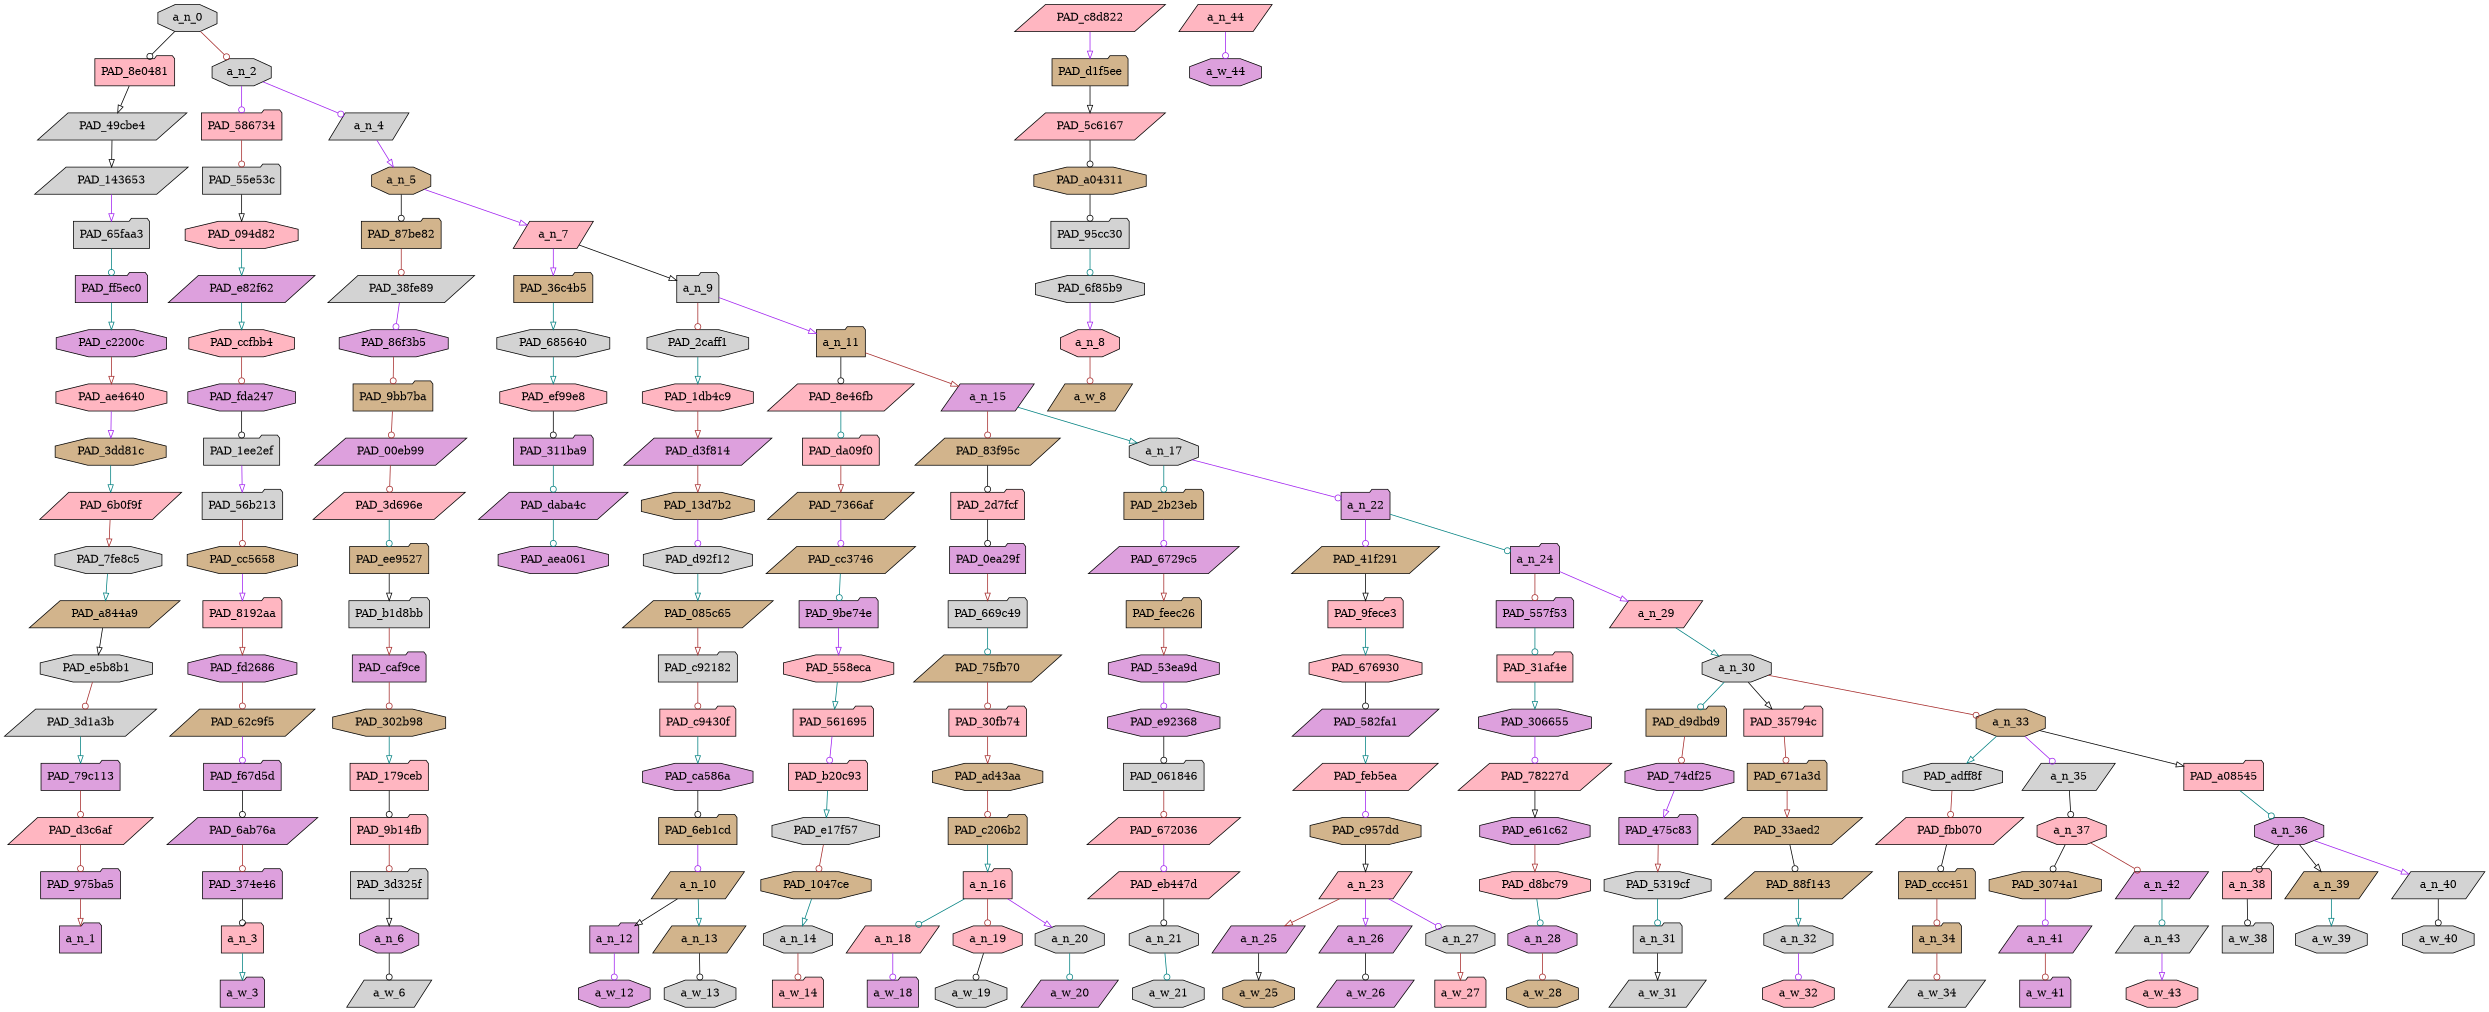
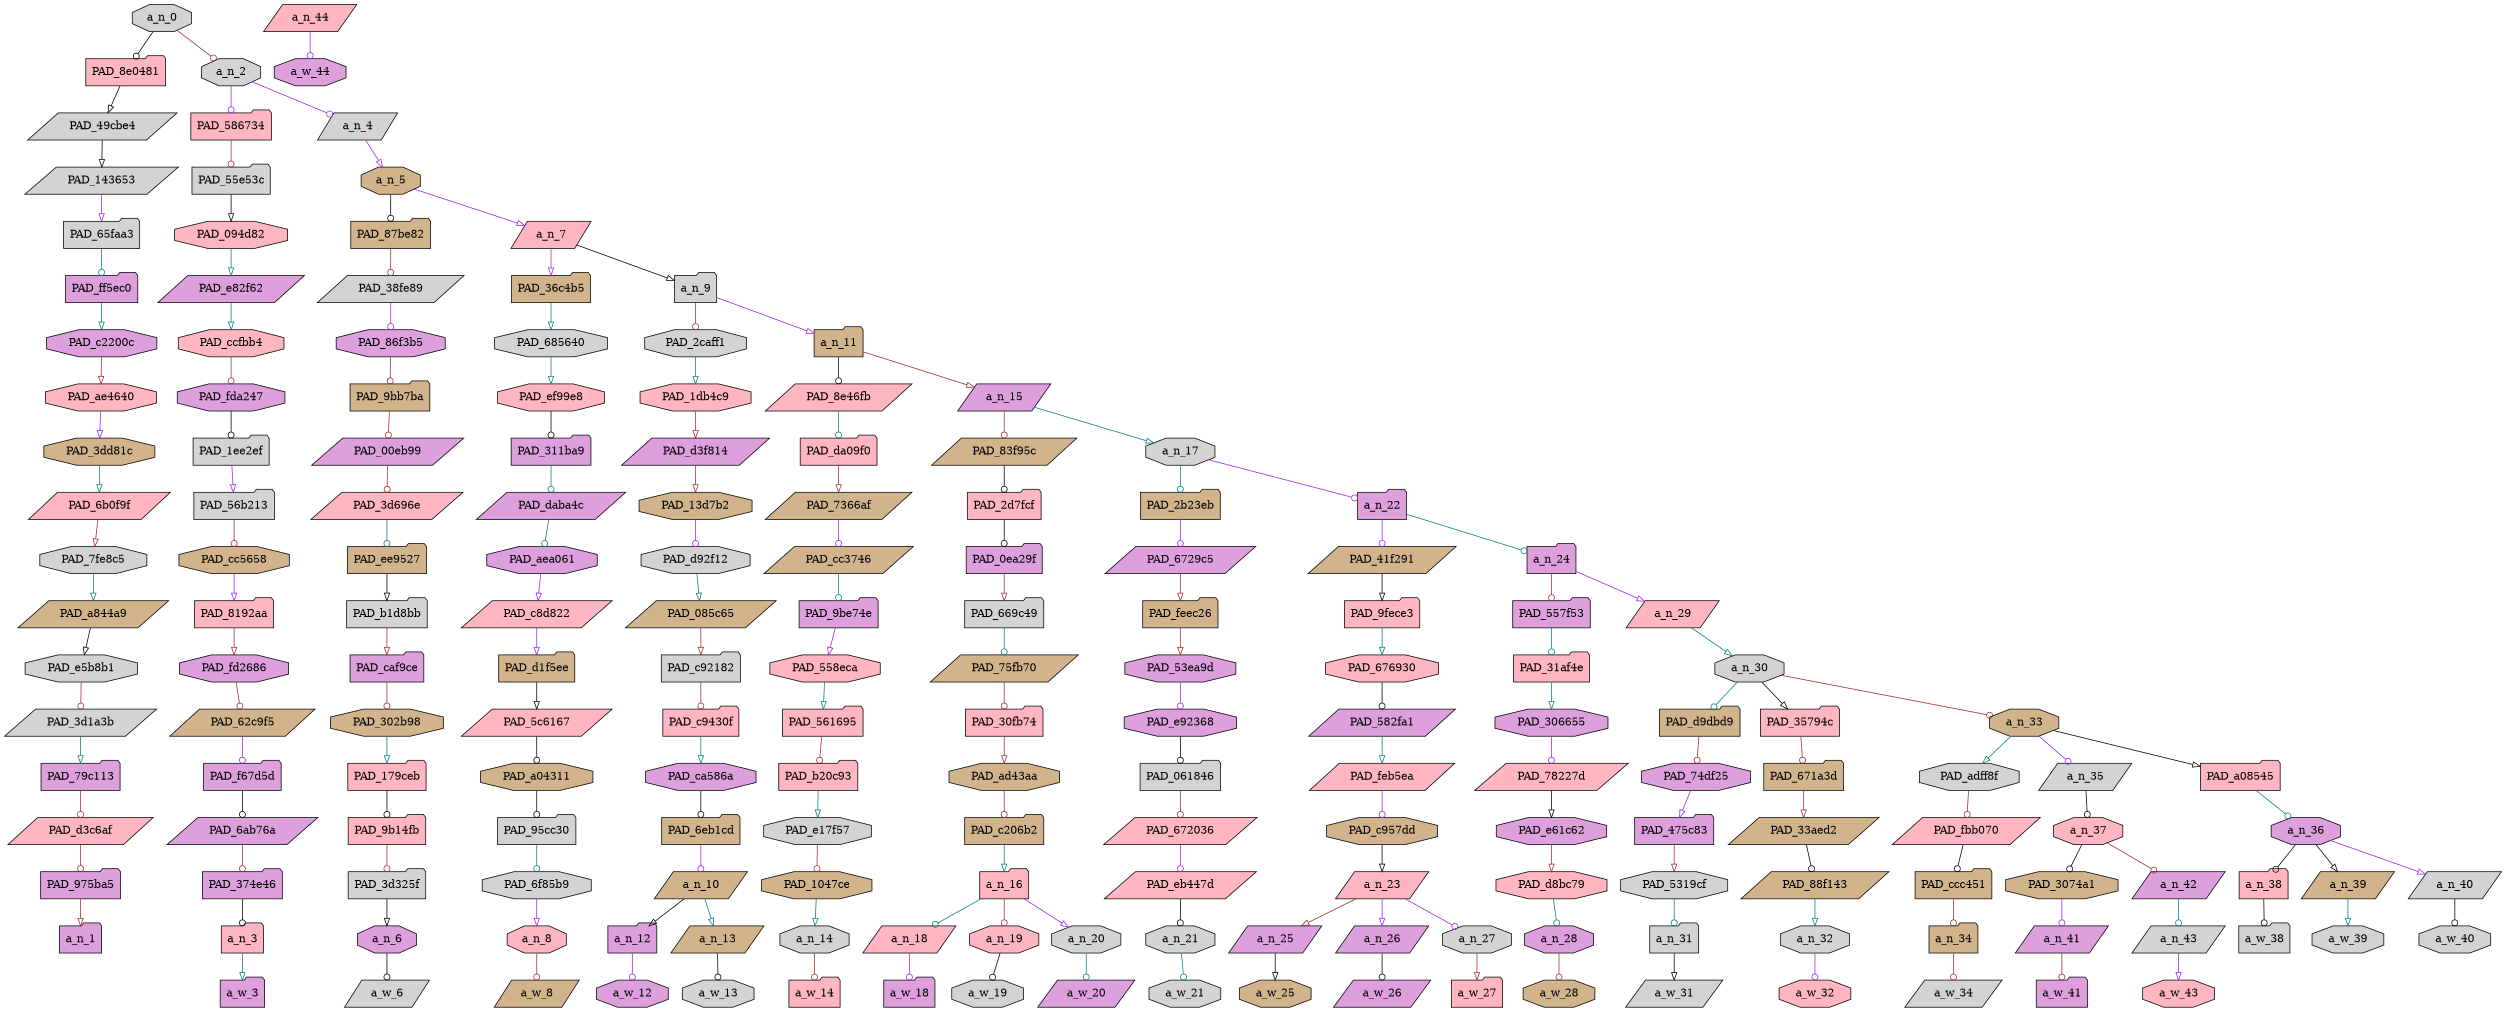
edge "PAD_aea061" -> "PAD_c8d822": added
edge "PAD_561695" -> "PAD_b20c93": color purple -> brown
